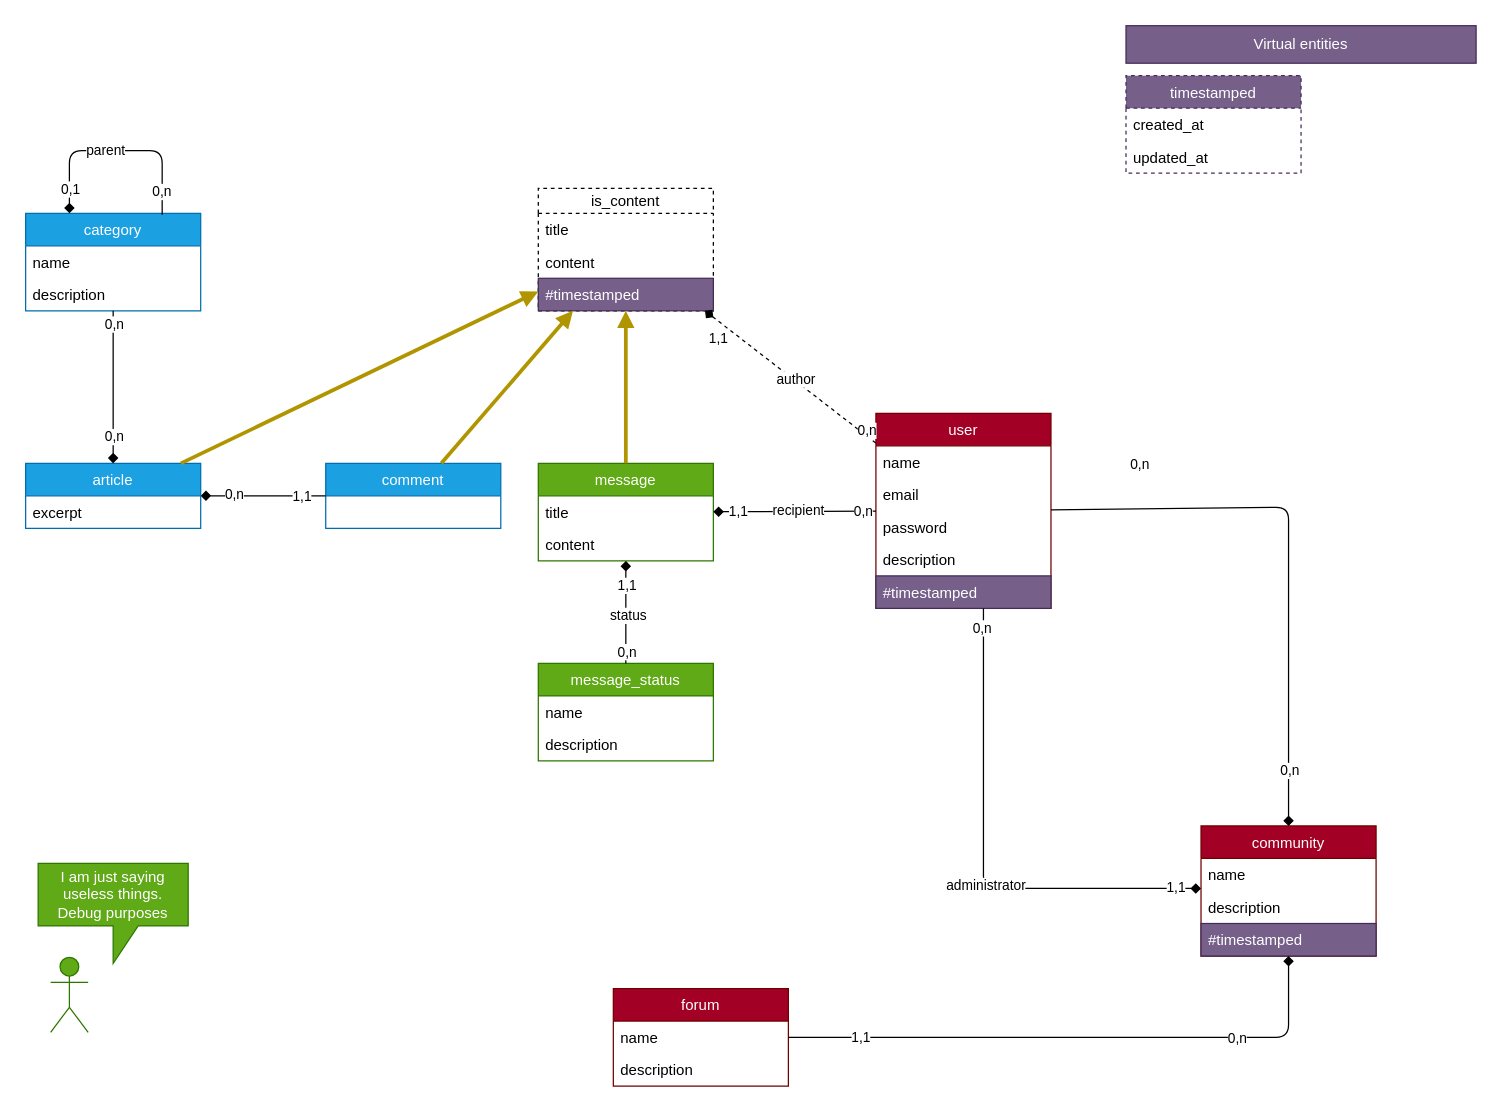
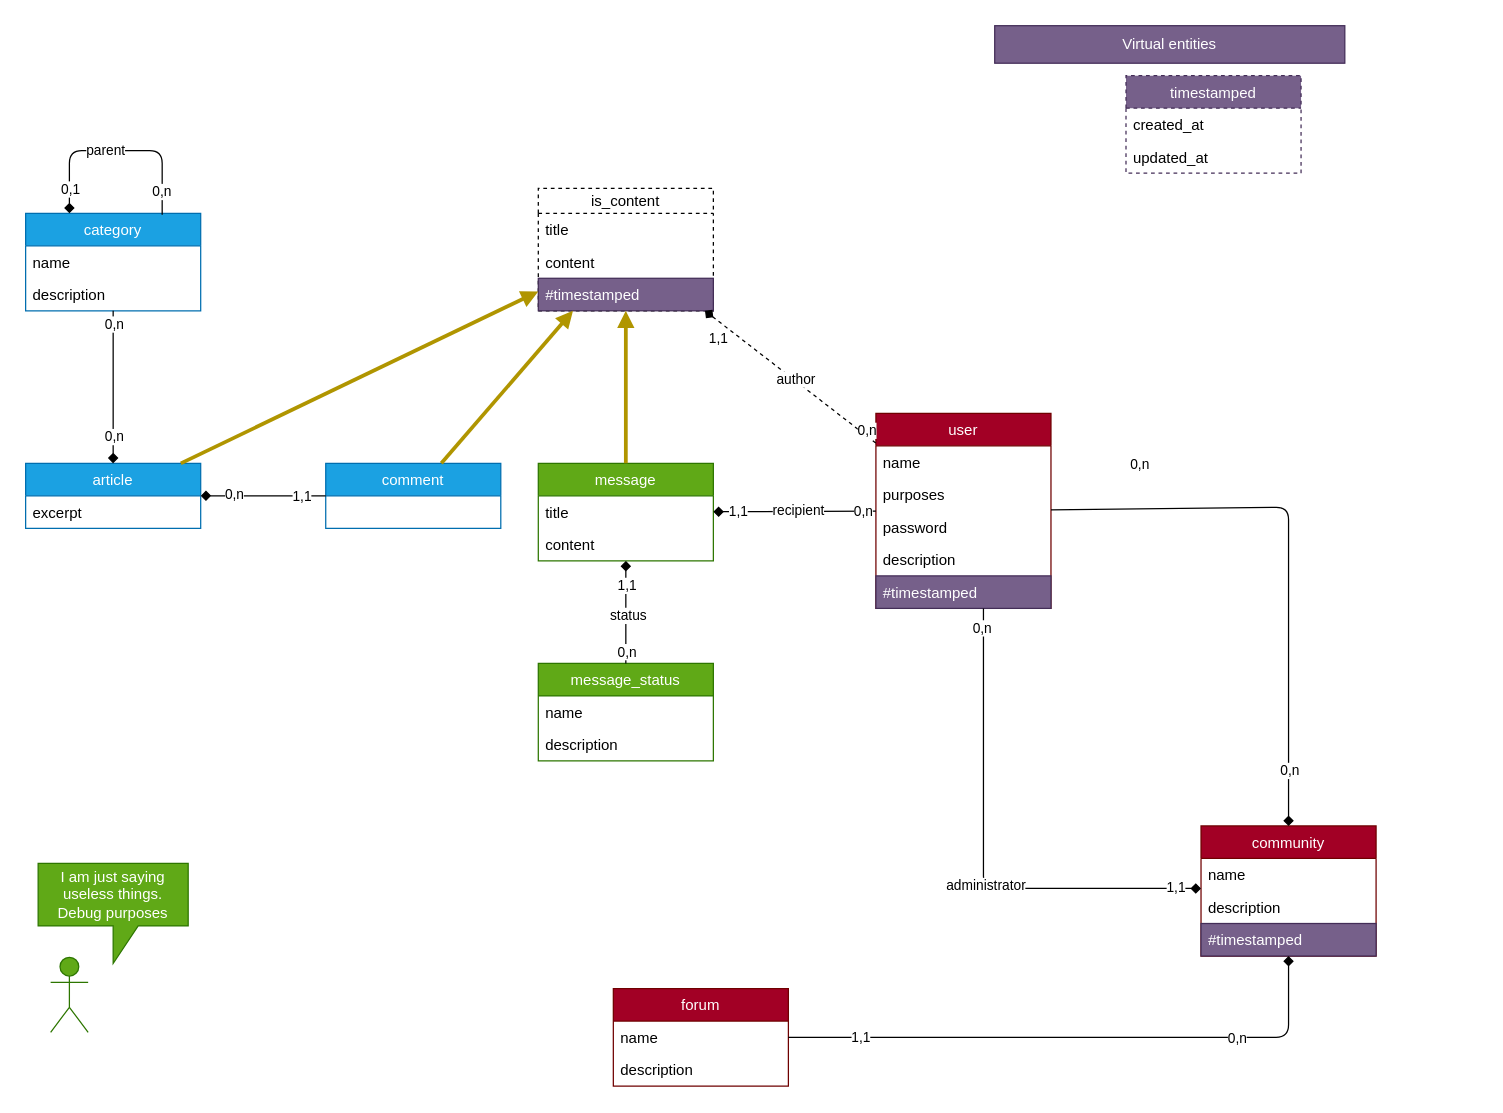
node "Virtual entities": moved (1301, 44) -> (1169, 44)
node "email": label "email" -> "purposes"
